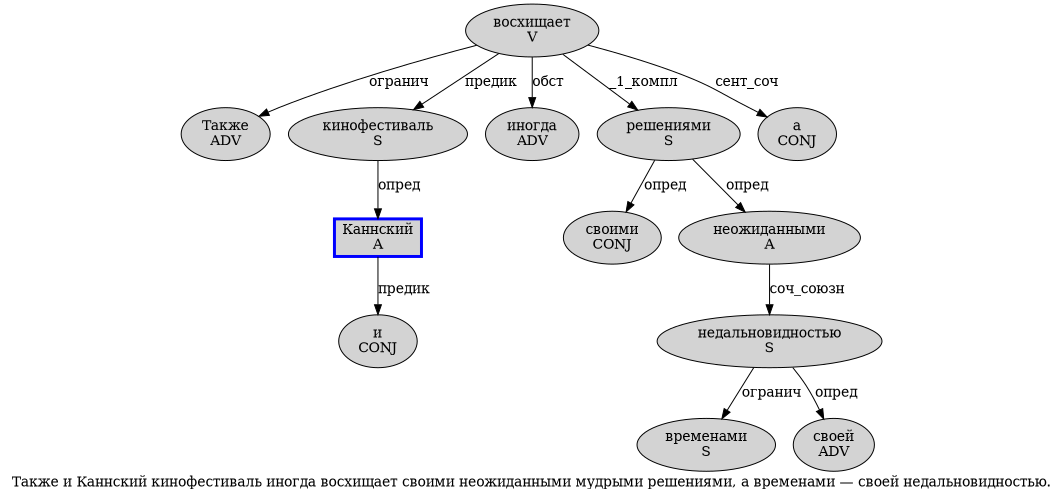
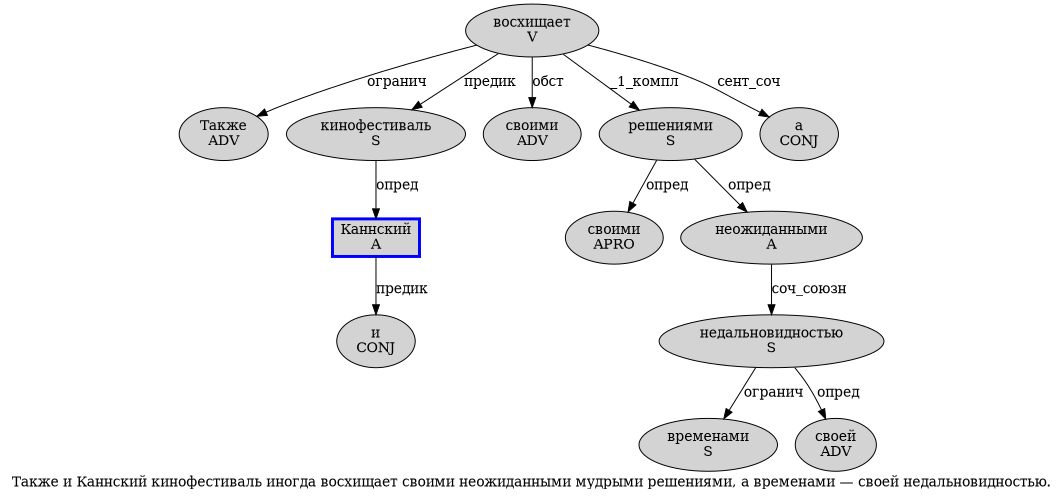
node "иногда ADV": label "иногда ADV" -> "своими ADV"
node "своими CONJ": label "своими CONJ" -> "своими APRO"
